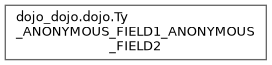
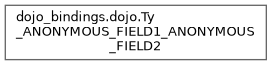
node "dojo_dojo.dojo.Ty _ANONYMOUS_FIELD1_ANONYMOUS _FIELD2": label "dojo_dojo.dojo.Ty _ANONYMOUS_FIELD1_ANONYMOUS _FIELD2" -> "dojo_bindings.dojo.Ty _ANONYMOUS_FIELD1_ANONYMOUS _FIELD2"
